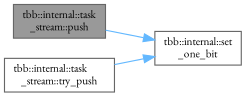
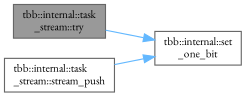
node "tbb::internal::task _stream::push": label "tbb::internal::task _stream::push" -> "tbb::internal::task _stream::try"
node "tbb::internal::task _stream::try_push": label "tbb::internal::task _stream::try_push" -> "tbb::internal::task _stream::stream_push"
